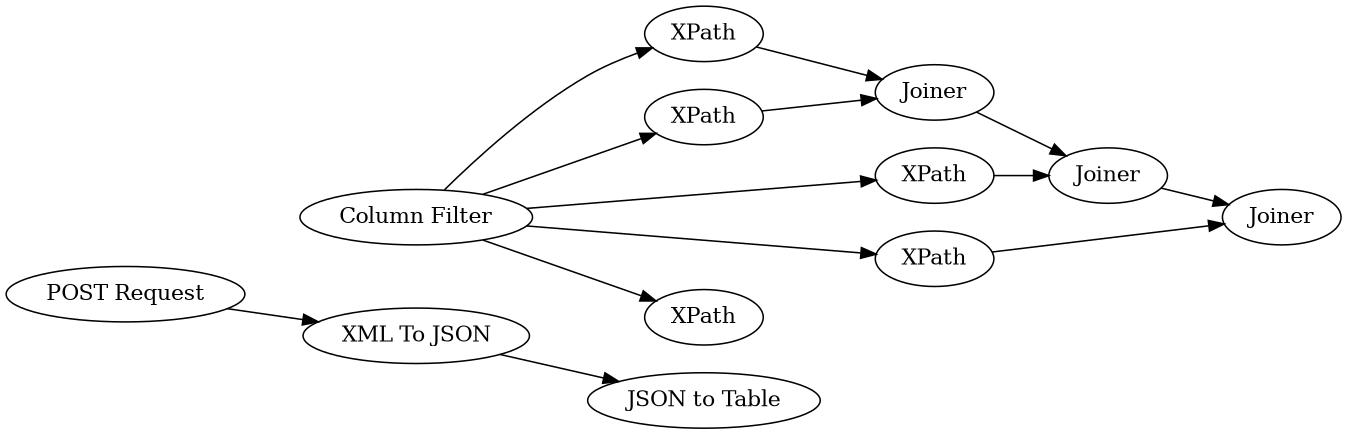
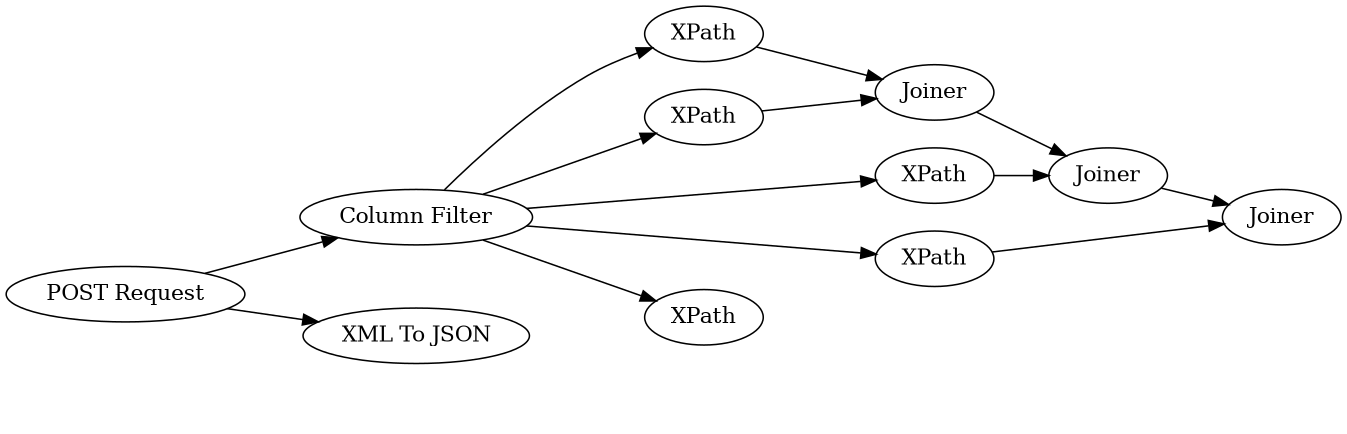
edge "POST Request" -> "Column Filter": added
node "JSON to Table": removed
